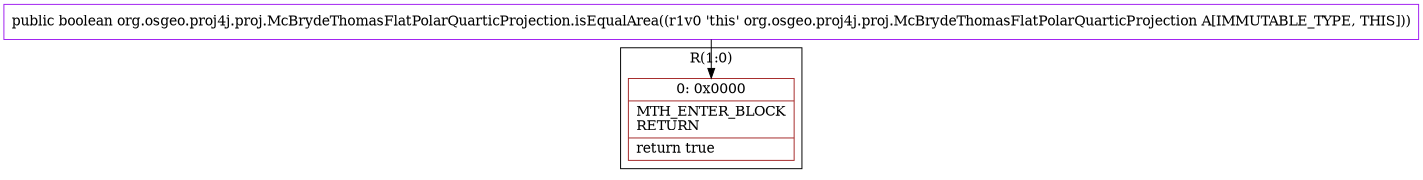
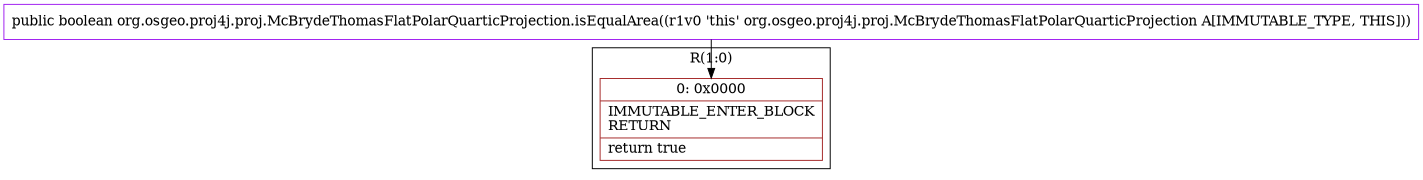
node "0: 0x0000": text "MTH_ENTER_BLOCK" -> "IMMUTABLE_ENTER_BLOCK"
